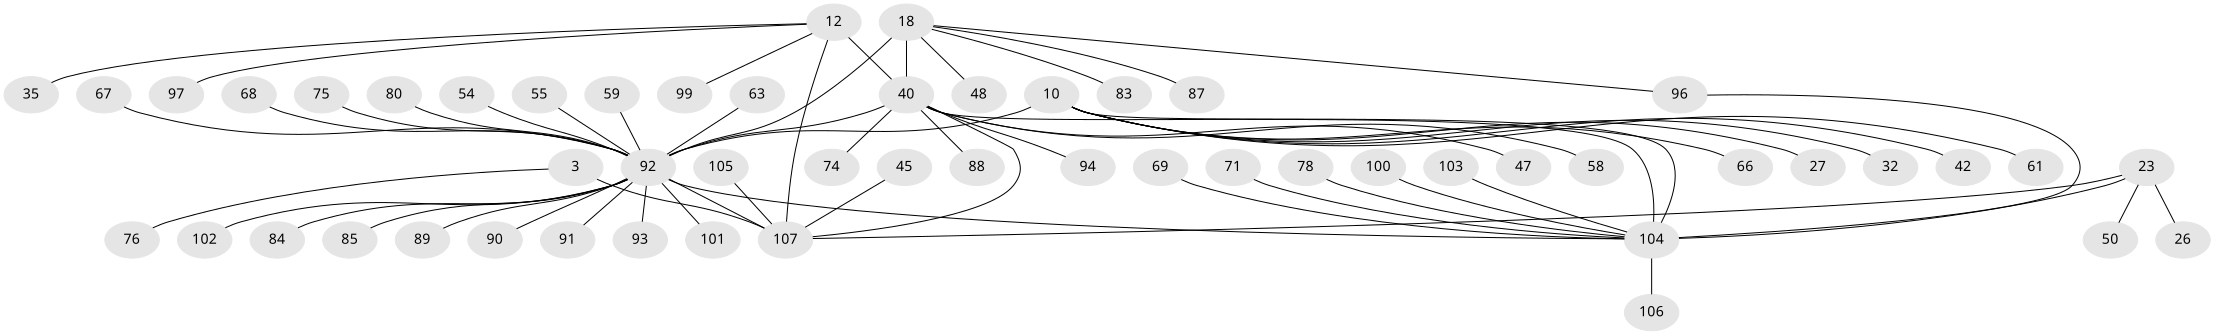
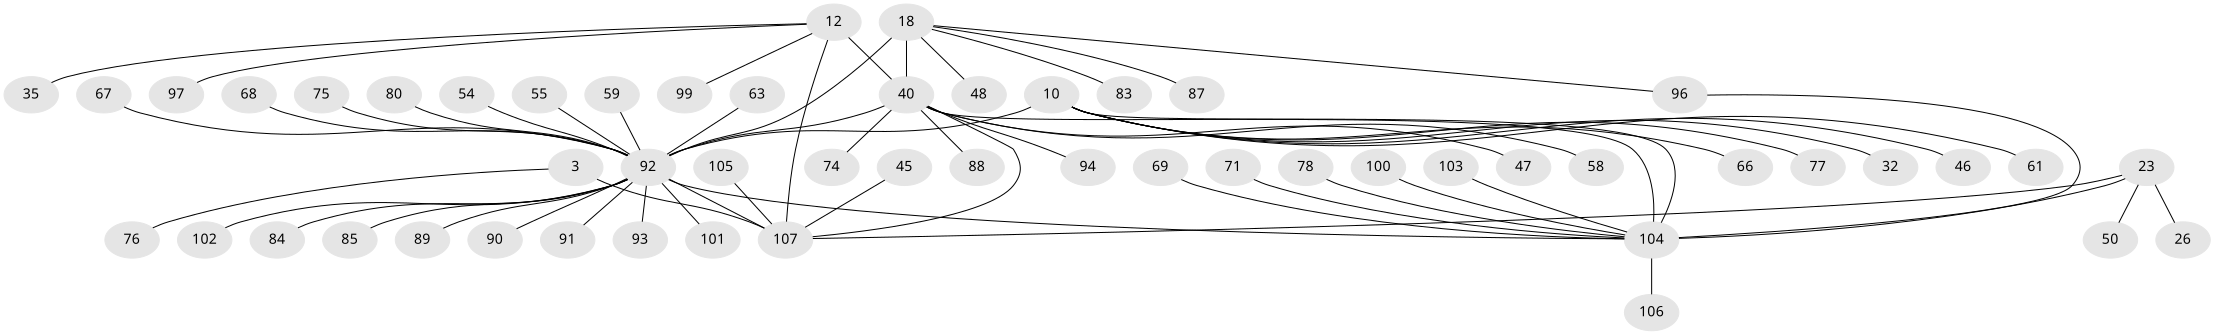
node "27": label "27" -> "77"
node "42": label "42" -> "46"
